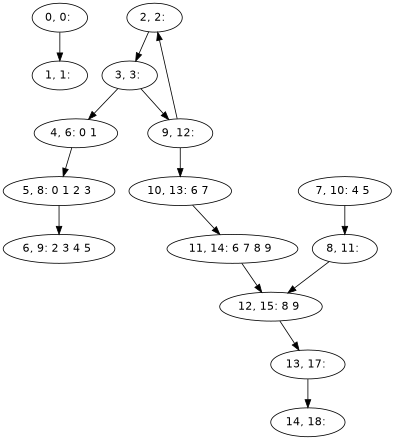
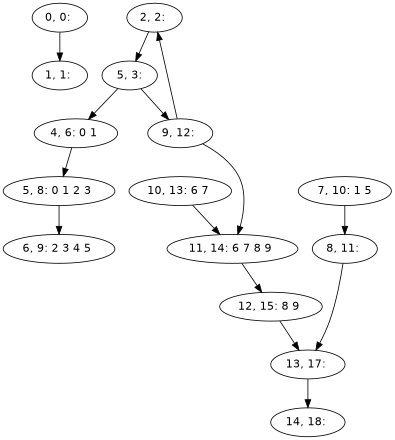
node "3, 3:": label "3, 3:" -> "5, 3:"
edge "9, 12:" -> "10, 13: 6 7": now "9, 12:" -> "11, 14: 6 7 8 9"
node "7, 10: 4 5": label "7, 10: 4 5" -> "7, 10: 1 5"
edge "8, 11:" -> "12, 15: 8 9": now "8, 11:" -> "13, 17:"
